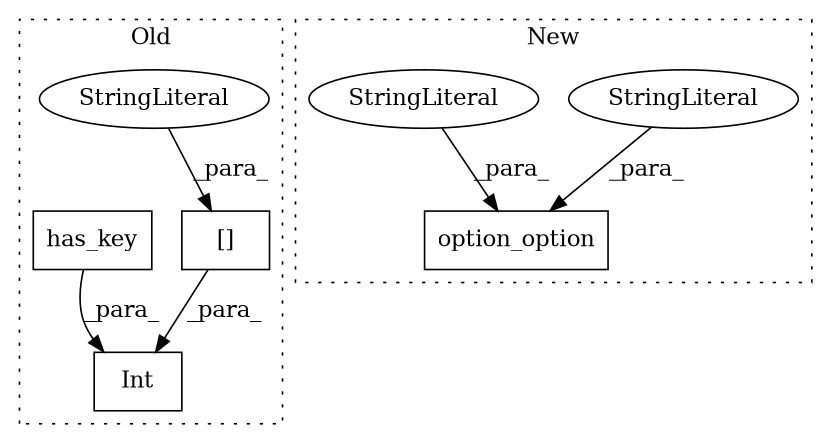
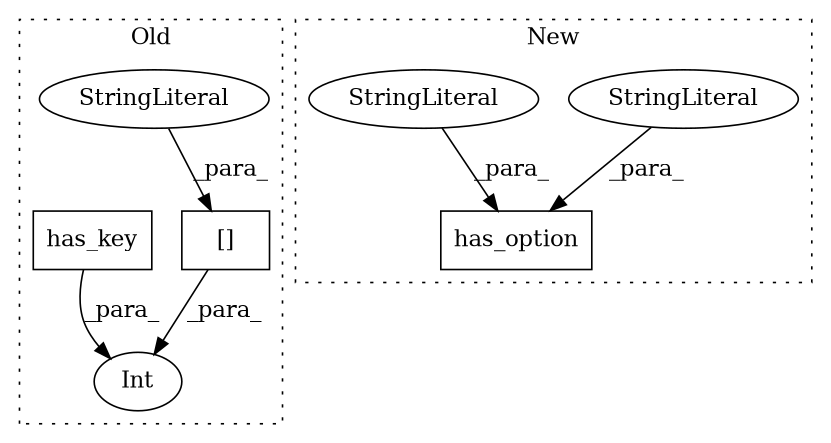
node "option_option": label "option_option" -> "has_option"
node "Int": shape box -> ellipse
